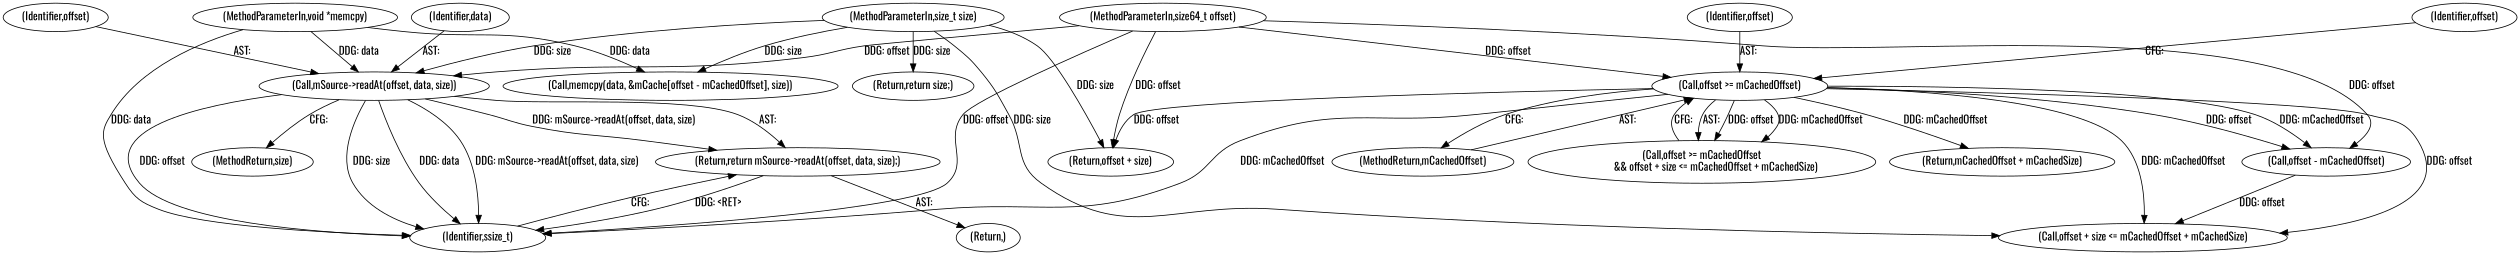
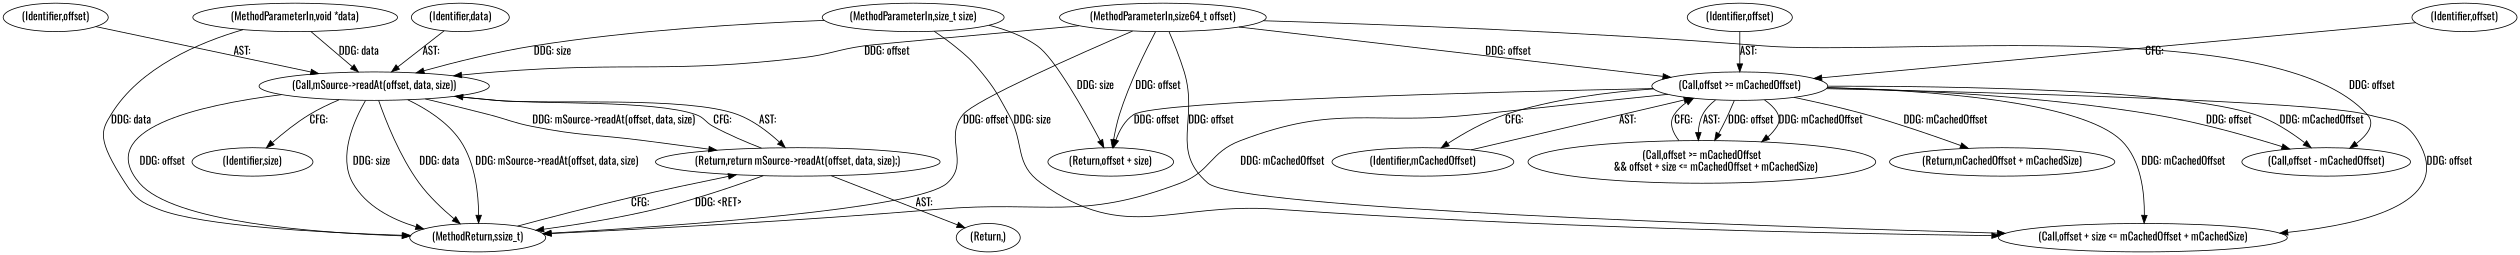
node "(MethodParameterIn,void *memcpy)": label "(MethodParameterIn,void *memcpy)" -> "(MethodParameterIn,void *data)"
node "(Call,memcpy(data, &mCache[offset - mCachedOffset], size))": removed
node "(Return,return size;)": removed
edge "(Return,return mSource->readAt(offset, data, size);)" -> "(Call,mSource->readAt(offset, data, size))": added, label "CFG:"
node "(MethodReturn,size)": label "(MethodReturn,size)" -> "(Identifier,size)"
node "(MethodReturn,mCachedOffset)": label "(MethodReturn,mCachedOffset)" -> "(Identifier,mCachedOffset)"
edge "(Call,offset - mCachedOffset)" -> "(Call,offset + size <= mCachedOffset + mCachedSize)": now "(MethodParameterIn,size64_t offset)" -> "(Call,offset + size <= mCachedOffset + mCachedSize)"
node "(Identifier,ssize_t)": label "(Identifier,ssize_t)" -> "(MethodReturn,ssize_t)"
